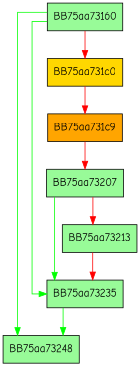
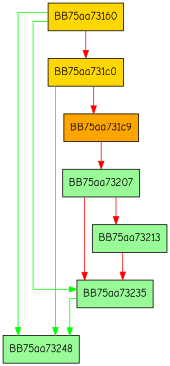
node "BB75aa73160": fillcolor palegreen -> gold
edge "BB75aa731c0" -> "BB75aa73248": added
edge "BB75aa73207" -> "BB75aa73235": color green -> red
